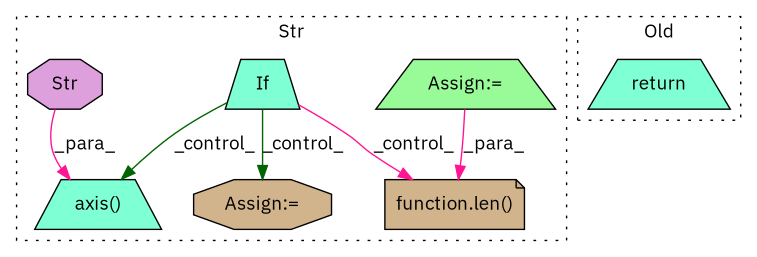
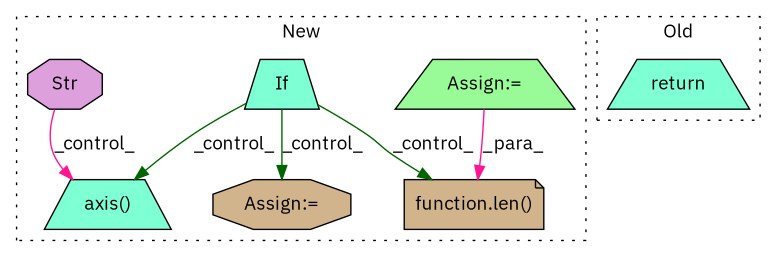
cluster "Str": label "Str" -> "New"
edge "If" -> "function.len()": color deeppink -> darkgreen
edge "Str" -> "axis()": label "_para_" -> "_control_"
